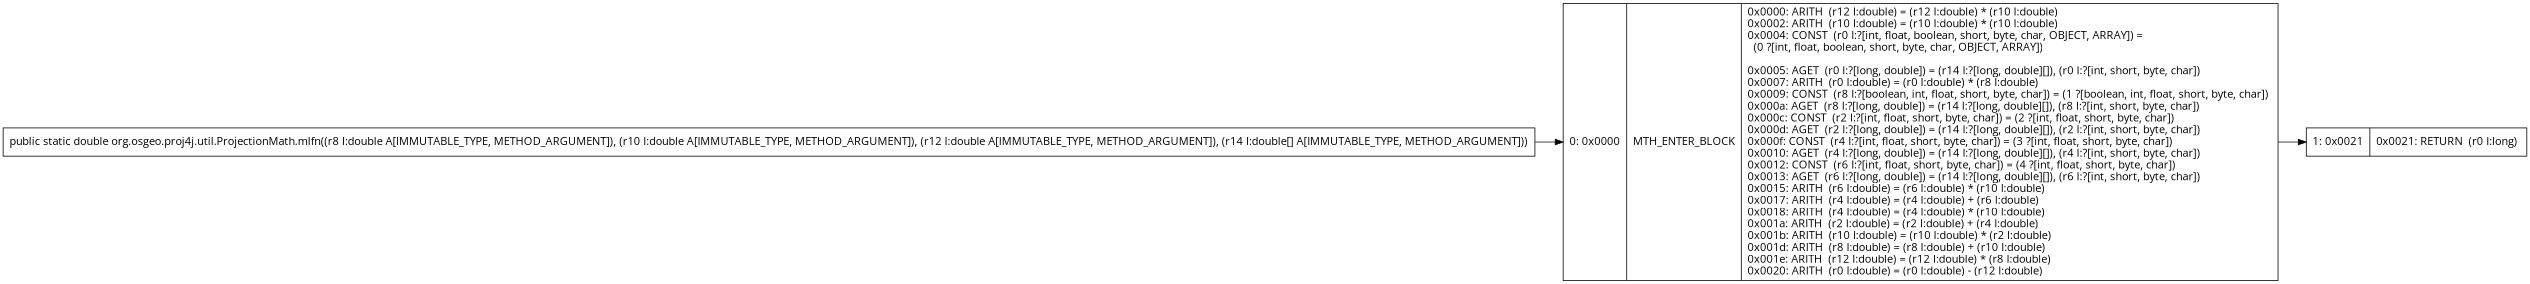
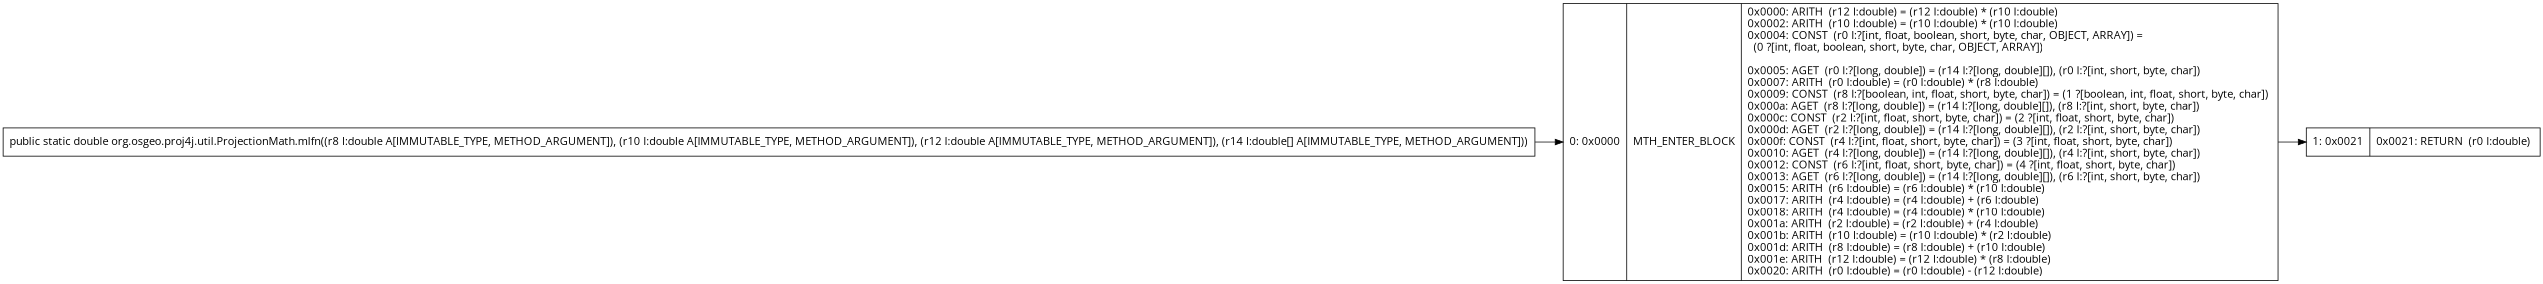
node "1: 0x0021": text "0x0021: RETURN  (r0 I:long)" -> "0x0021: RETURN  (r0 I:double)"
